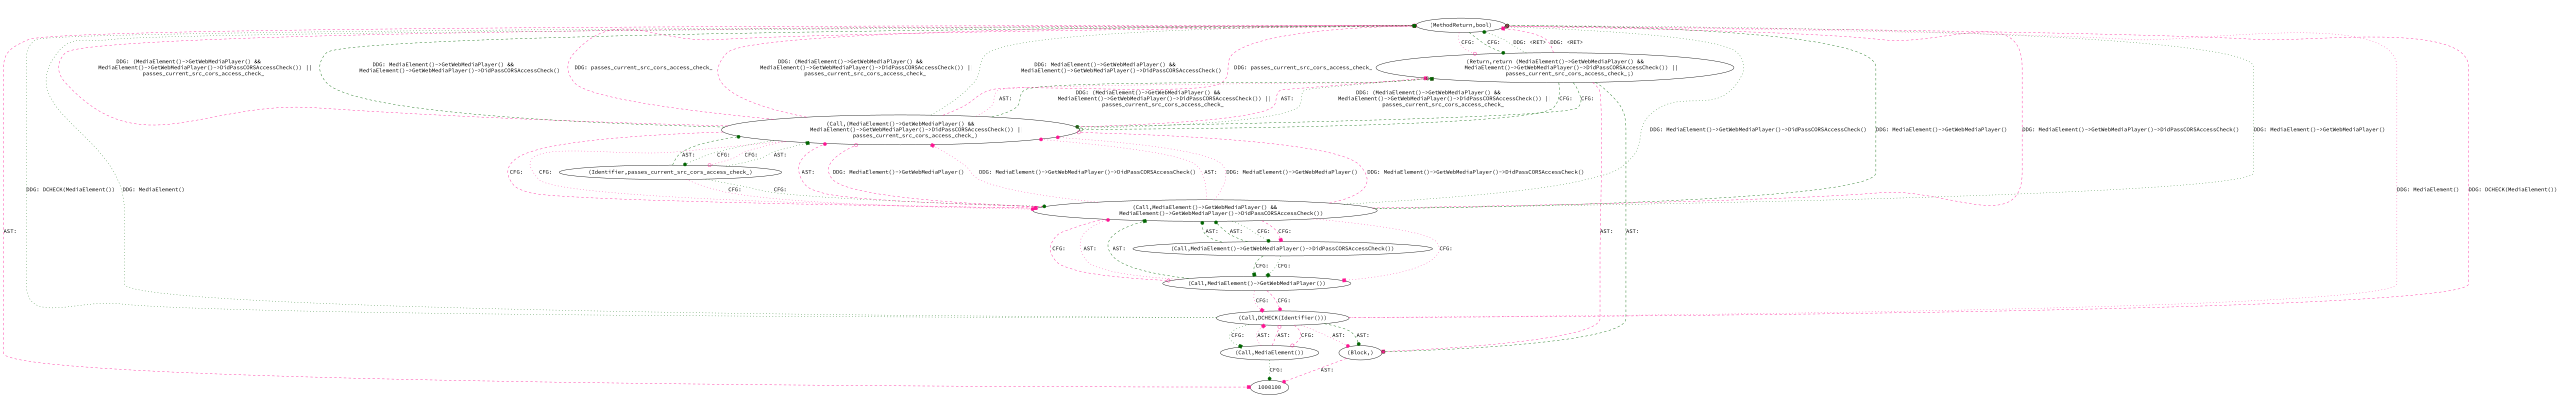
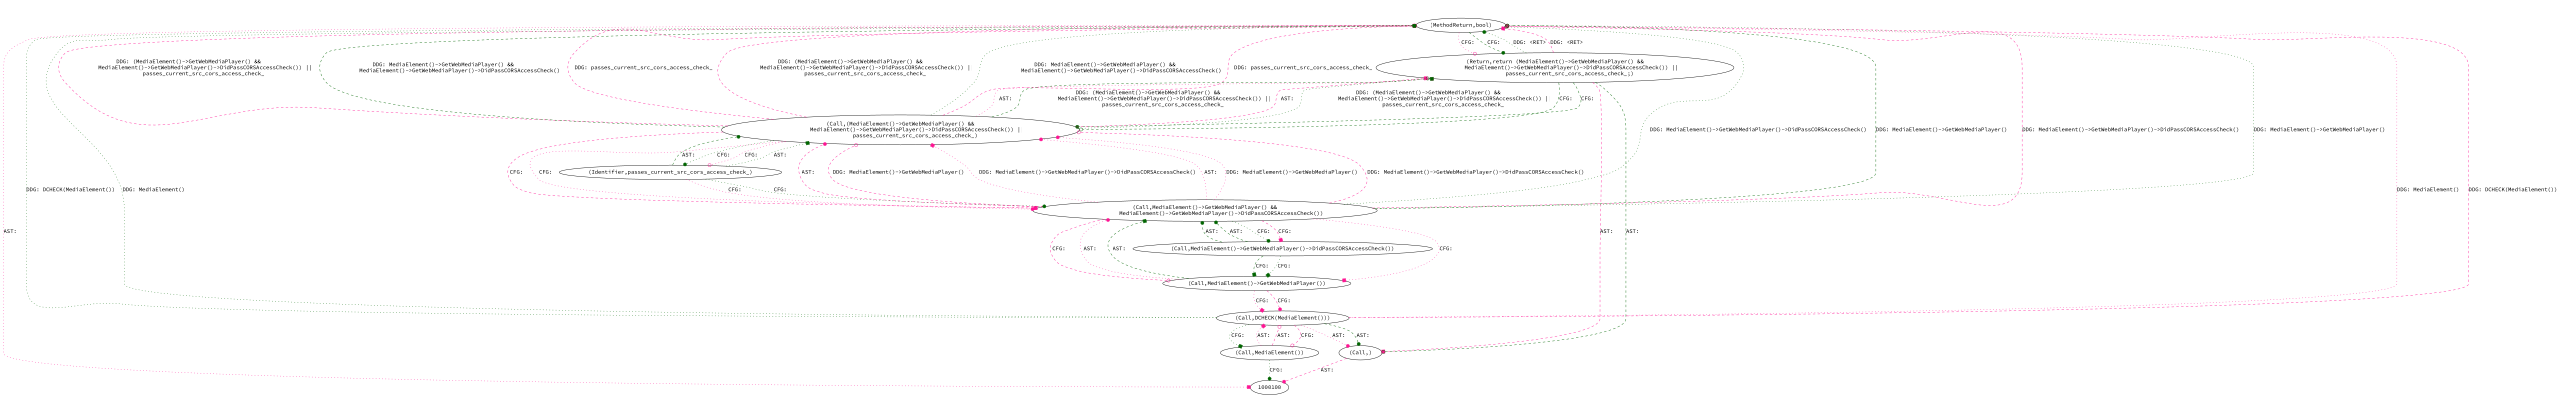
edge "(MethodReturn,bool)" -> "1000100": style dashed -> dotted
node "(Call,DCHECK(Identifier()))": label "(Call,DCHECK(Identifier()))" -> "(Call,DCHECK(MediaElement()))"
node "(Block,)": label "(Block,)" -> "(Call,)"
